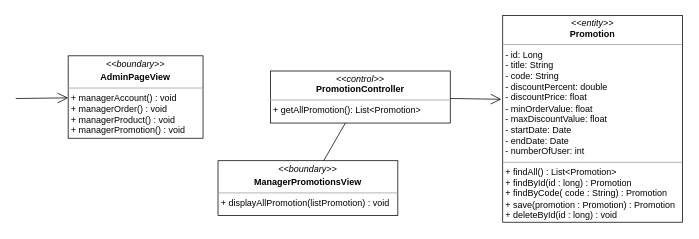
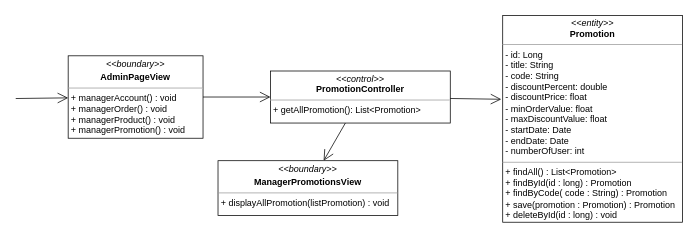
edge "<<boundary>> AdminPageView + managerAccount() : void + managerOrder() : void + managerProduct() : void + managerPromotion() : void" -> "<<control>> PromotionController + getAllPromotion(): List<Promotion>": added
edge "<<control>> PromotionController + getAllPromotion(): List<Promotion>" -- "<<boundary>> ManagerPromotionsView + displayAllPromotion(listPromotion) : void": arrowhead none -> open
